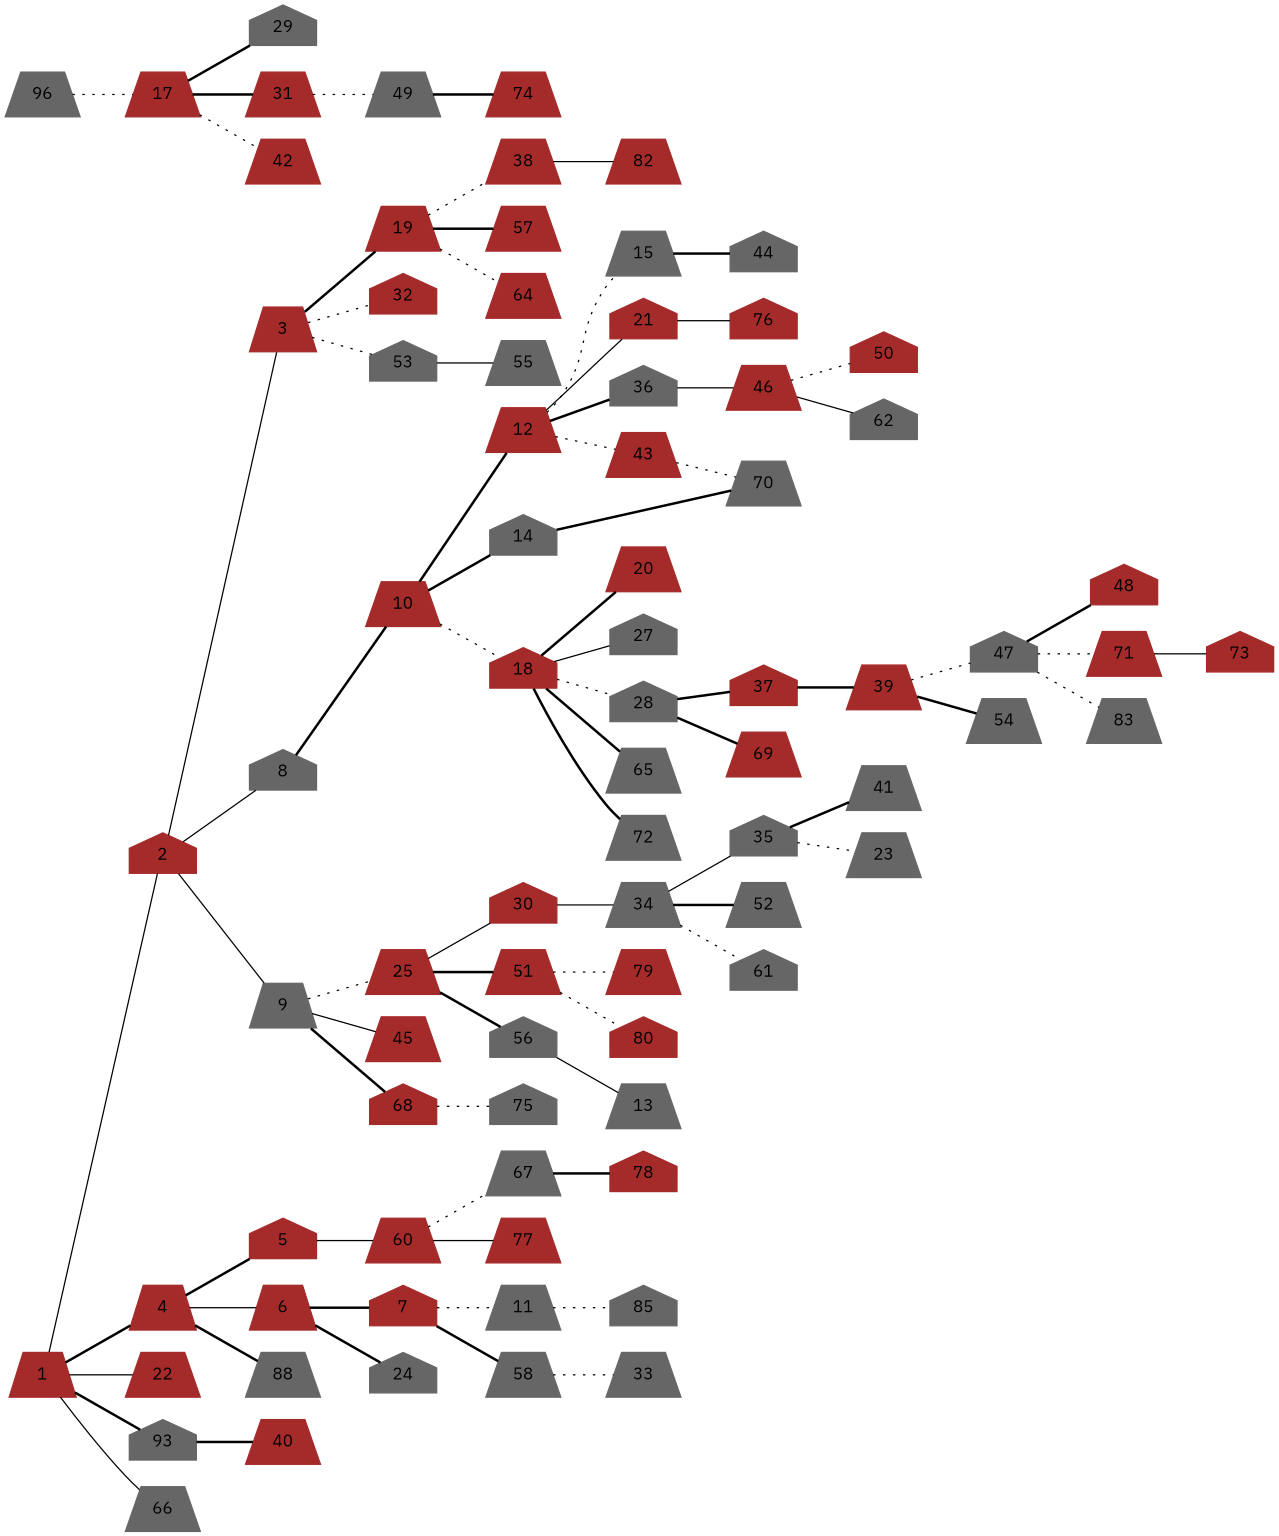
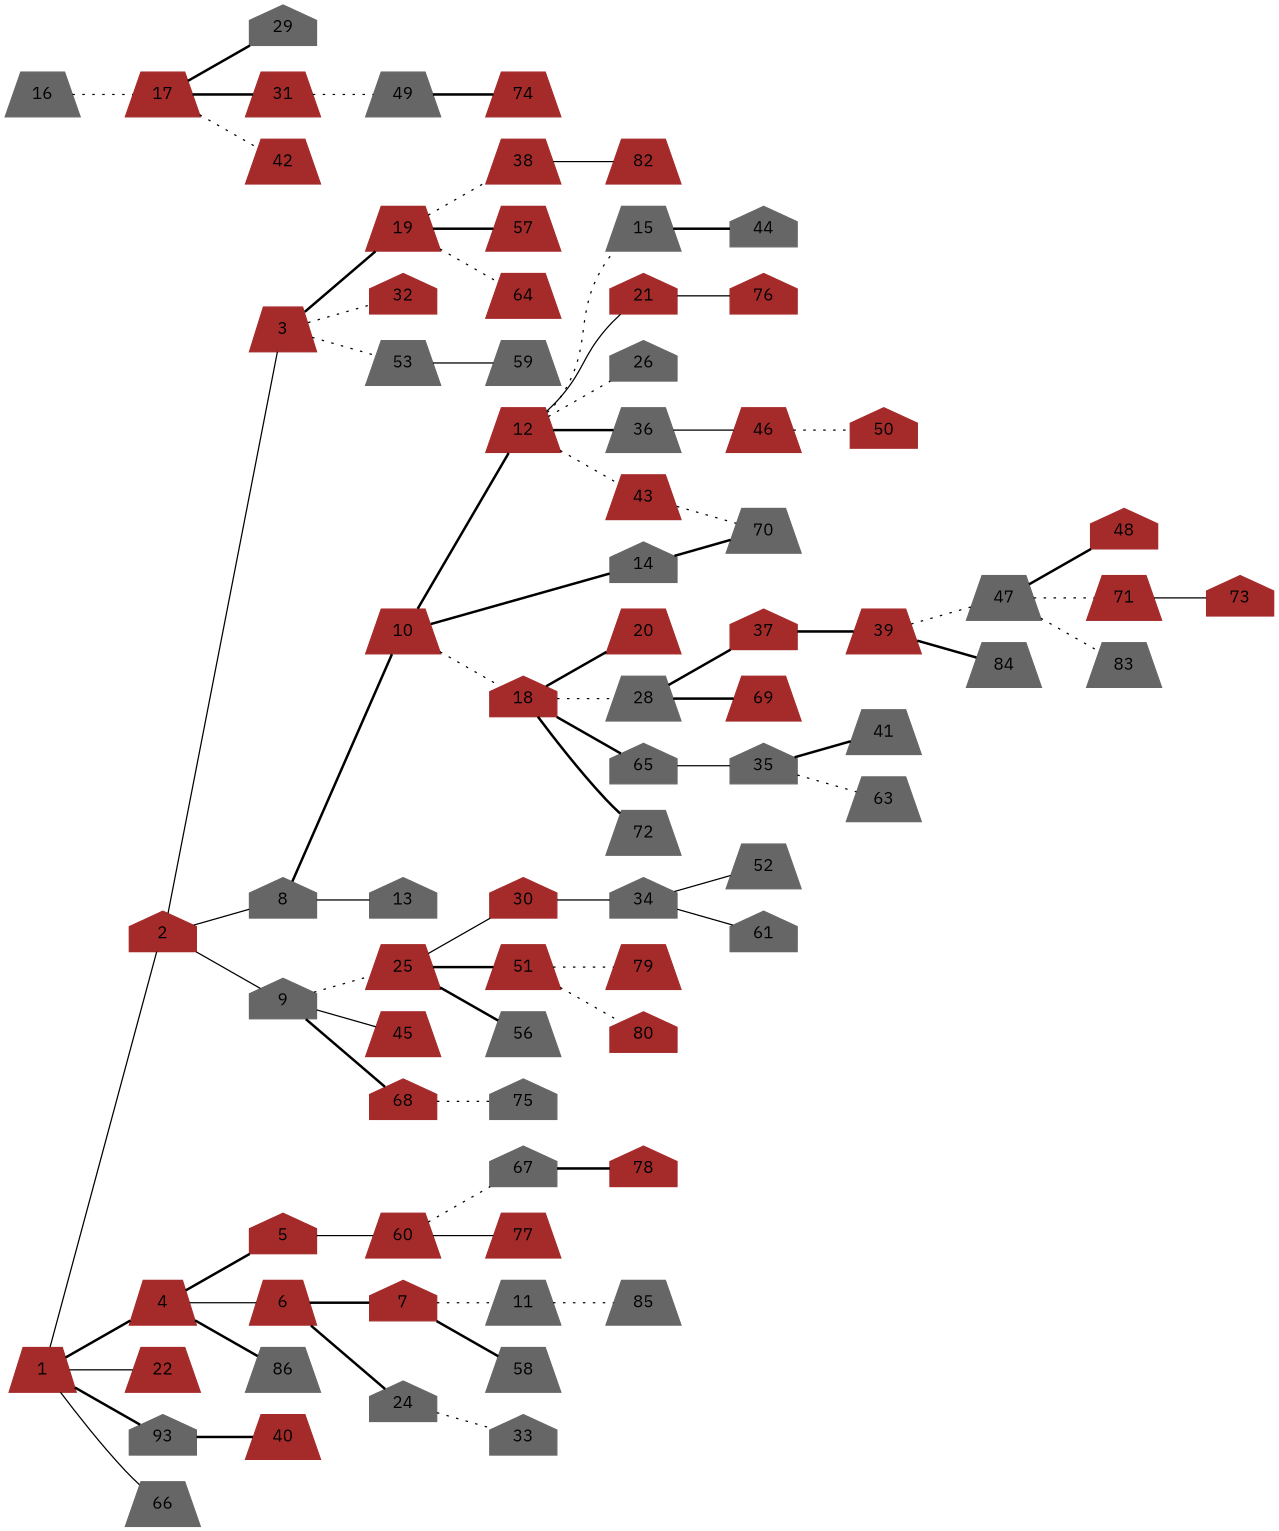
node "96": label "96" -> "16"
node "53": shape house -> trapezium
node "55": label "55" -> "59"
node "26": added
node "36": shape house -> trapezium
node "62": removed
node "27": removed
node "47": shape house -> trapezium
node "28": shape house -> trapezium
node "54": label "54" -> "84"
node "65": shape trapezium -> house
node "23": label "23" -> "63"
edge "35" -- "34": now "35" -- "65"
node "34": shape trapezium -> house
edge "34" -- "52": style bold -> solid
edge "34" -- "61": style dotted -> solid
node "9": shape trapezium -> house
node "56": shape house -> trapezium
edge "56" -- "13": now "8" -- "13"
node "13": shape trapezium -> house
node "67": shape trapezium -> house
node "85": shape house -> trapezium
node "88": label "88" -> "86"
edge "58" -- "33": now "24" -- "33"
node "33": shape trapezium -> house
